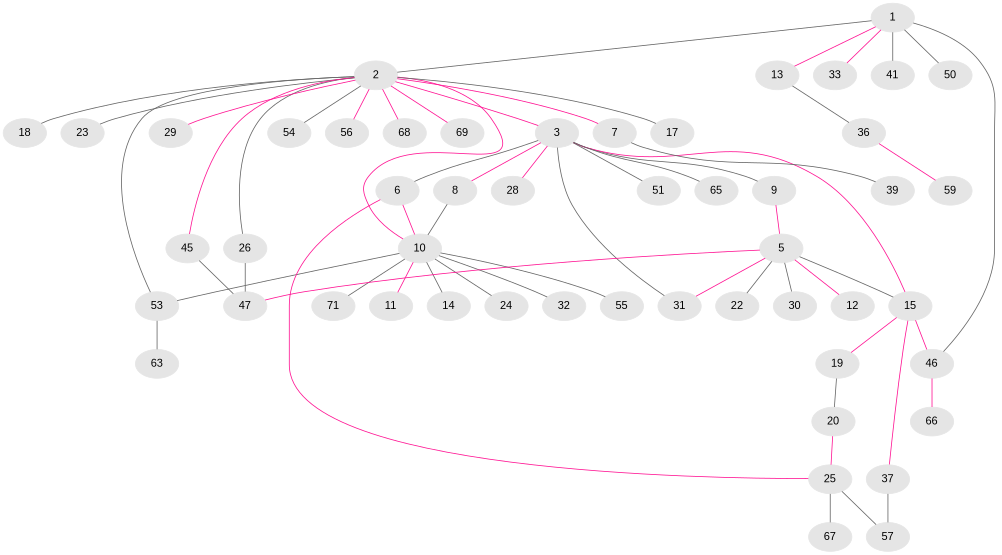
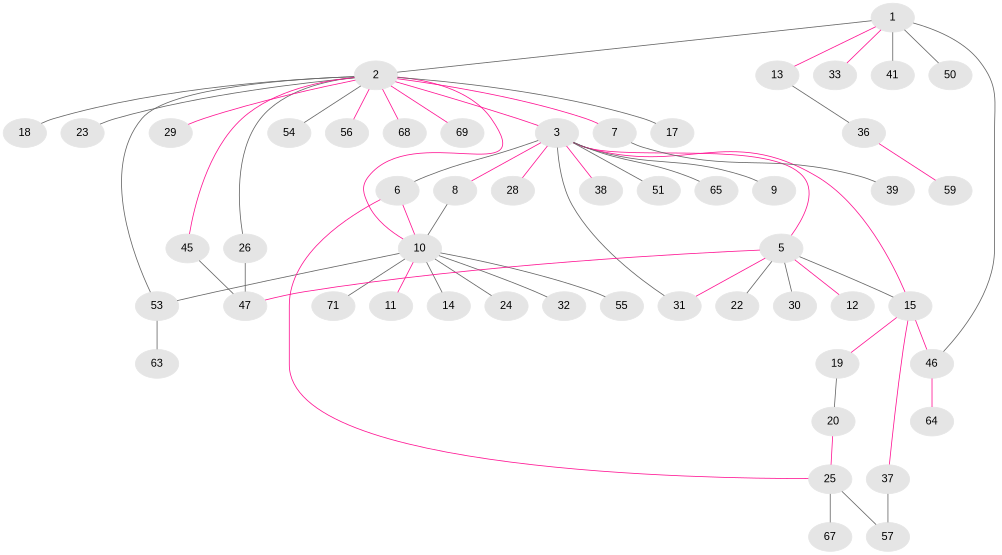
node "38": added
edge "9" -- "5": now "3" -- "5"
node "66": label "66" -> "64"
